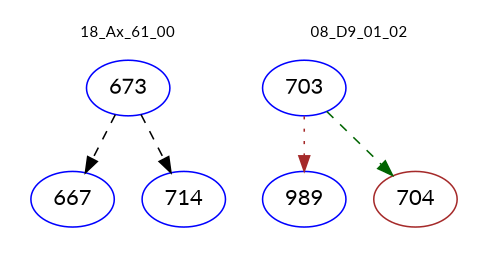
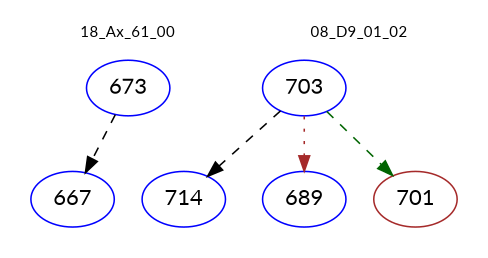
edge "673" -> "714": now "703" -> "714"
node "989": label "989" -> "689"
node "704": label "704" -> "701"
